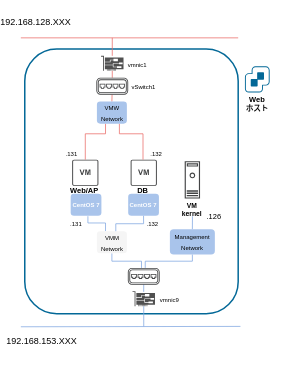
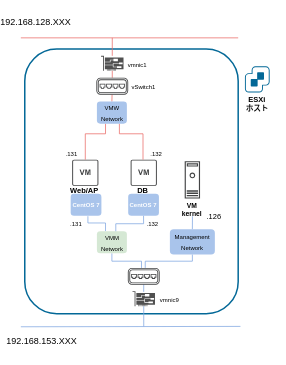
node "Web ホスト": label "Web ホスト" -> "ESXi ホスト"
node "VMM Network": fillcolor #f5f5f5 -> #d5e8d4
